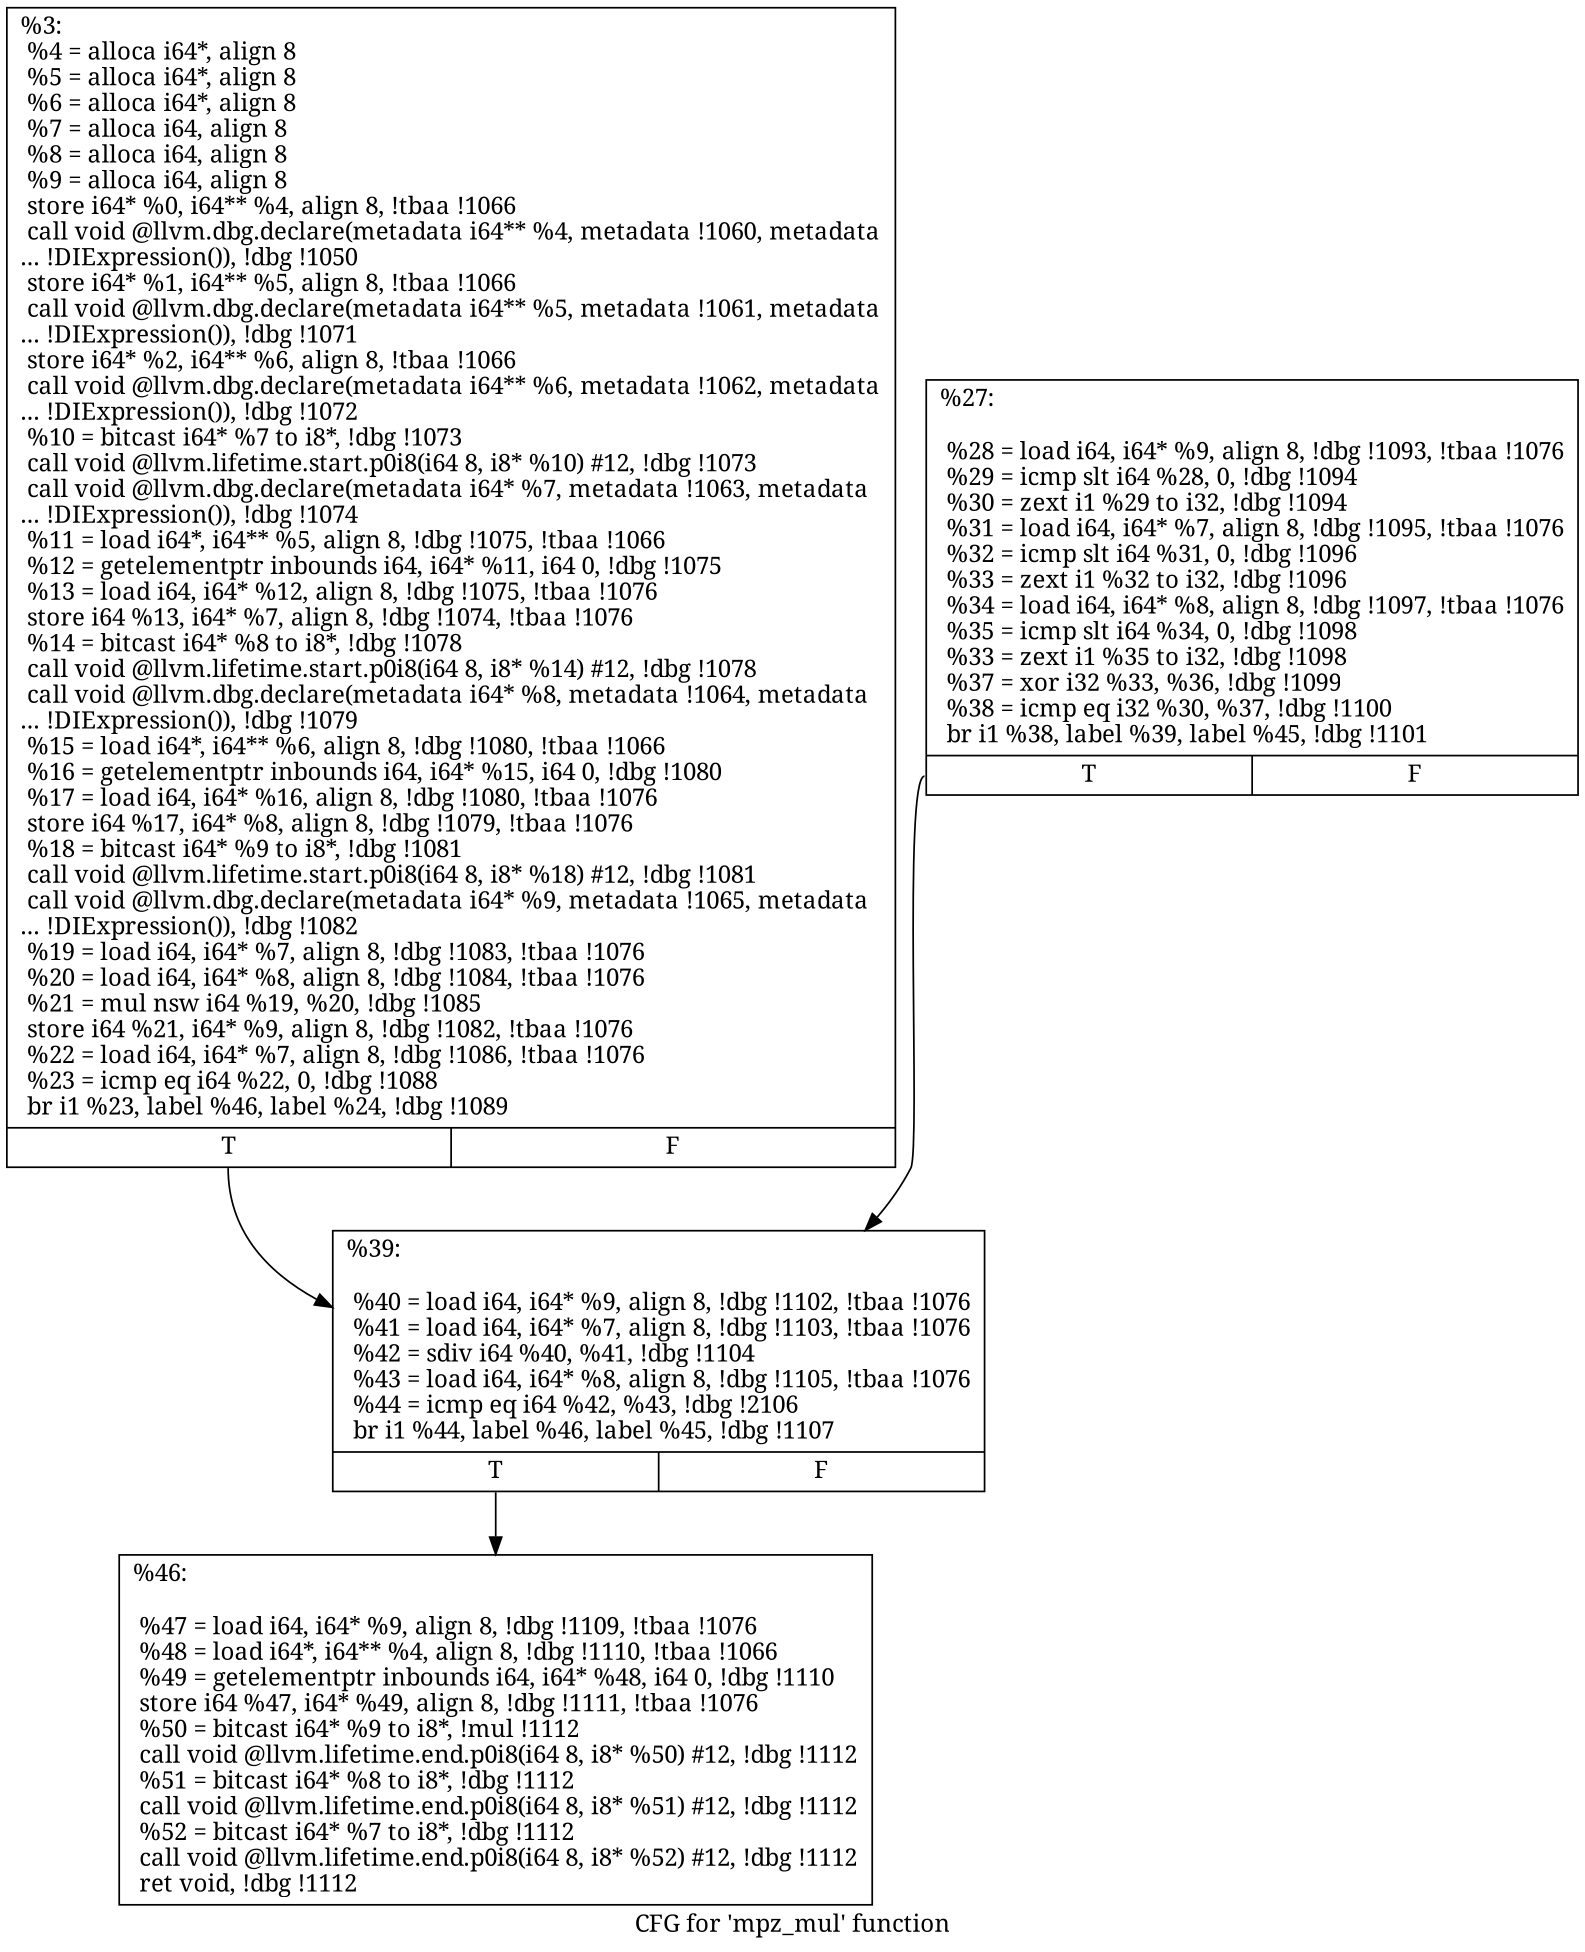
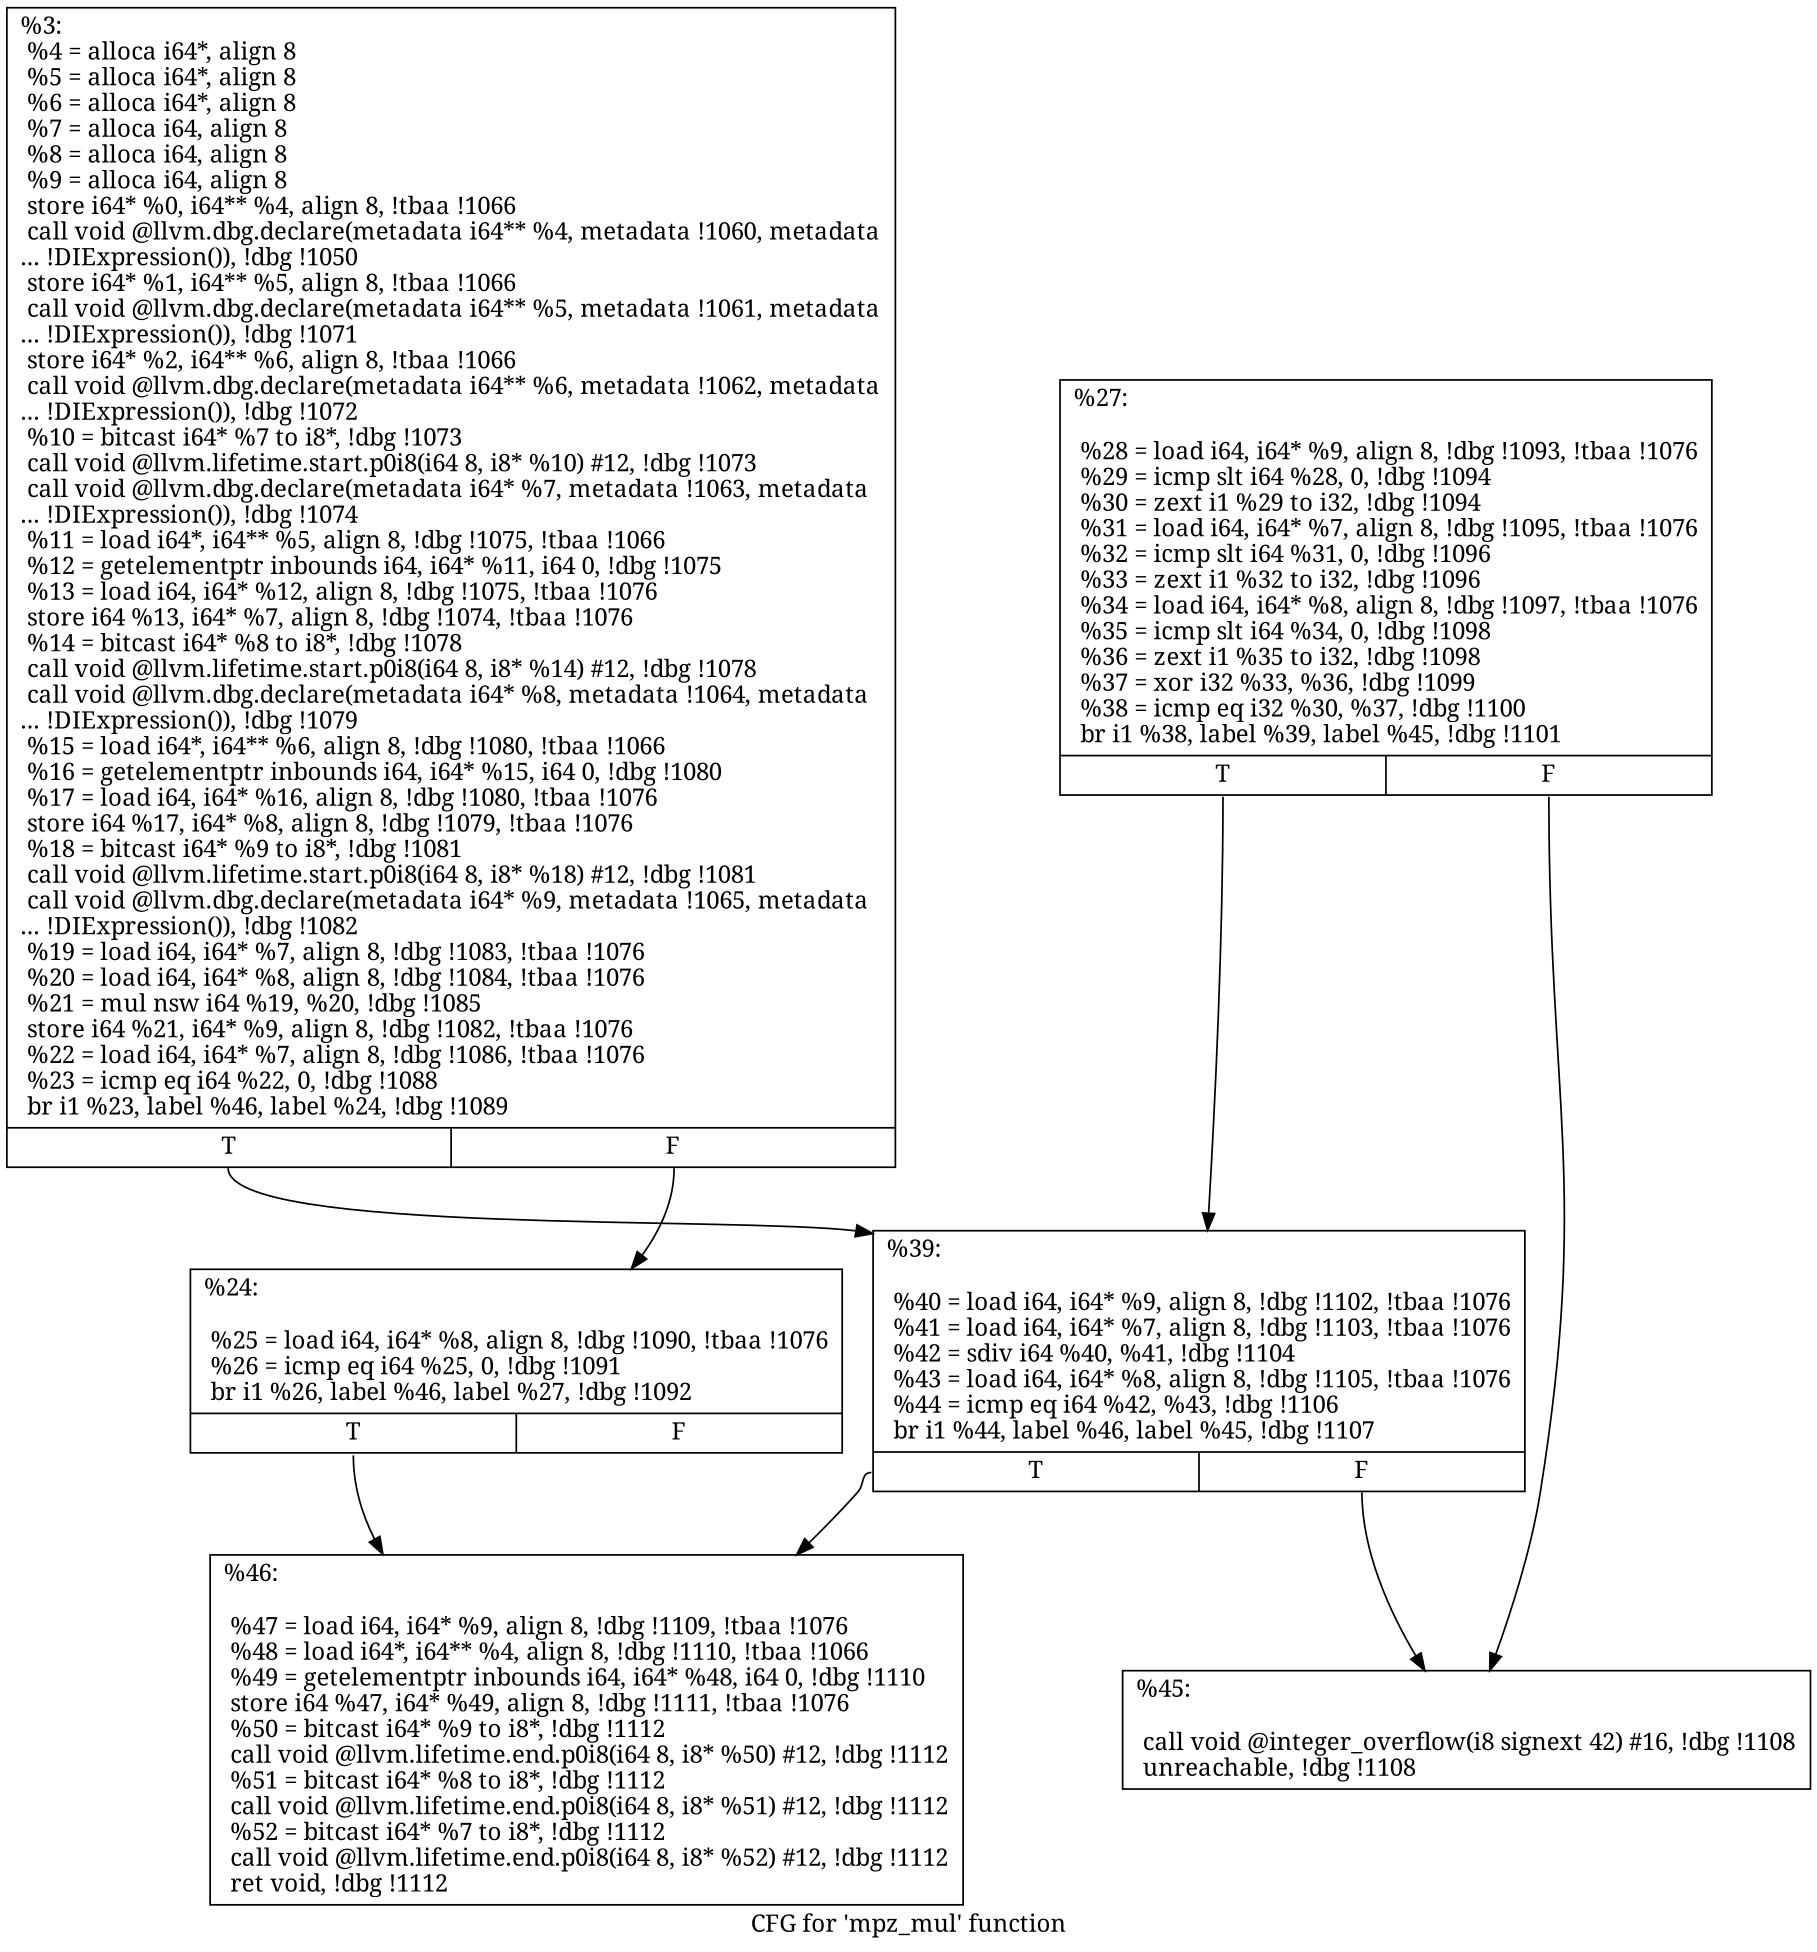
node "%27:": text "%33 = zext i1 %35 to i32, !dbg !1098" -> "%36 = zext i1 %35 to i32, !dbg !1098"
node "%24:": added
node "%39:": text "%44 = icmp eq i64 %42, %43, !dbg !2106" -> "%44 = icmp eq i64 %42, %43, !dbg !1106"
node "%46:": text "%50 = bitcast i64* %9 to i8*, !mul !1112" -> "%50 = bitcast i64* %9 to i8*, !dbg !1112"
node "%45:": added
